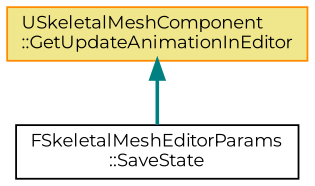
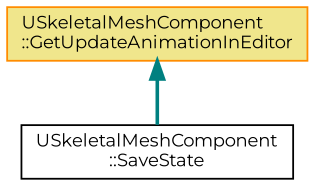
node "FSkeletalMeshEditorParams ::SaveState": label "FSkeletalMeshEditorParams ::SaveState" -> "USkeletalMeshComponent ::SaveState"
